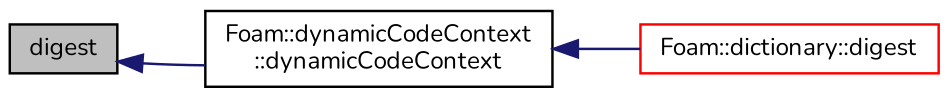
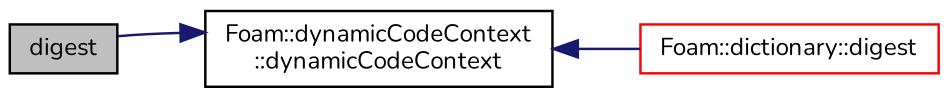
edge "Foam::dynamicCodeContext ::dynamicCodeContext" -> "digest": reversed
